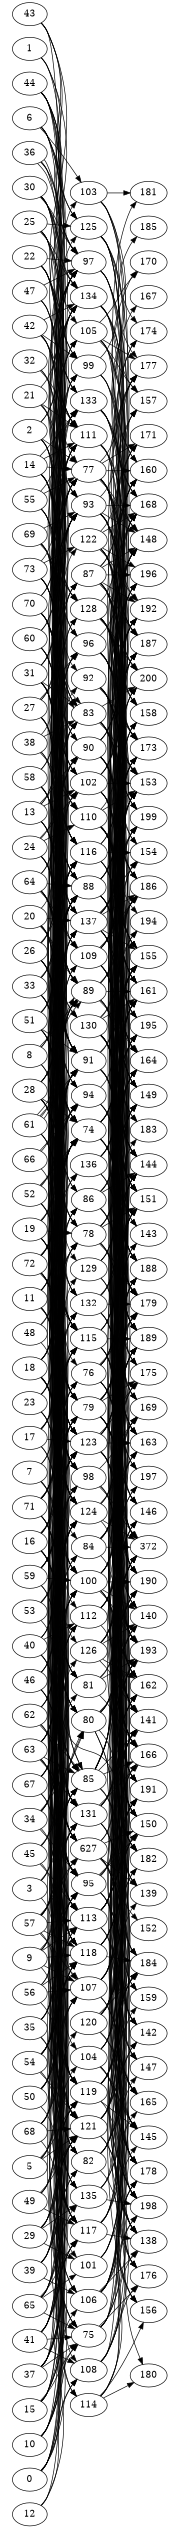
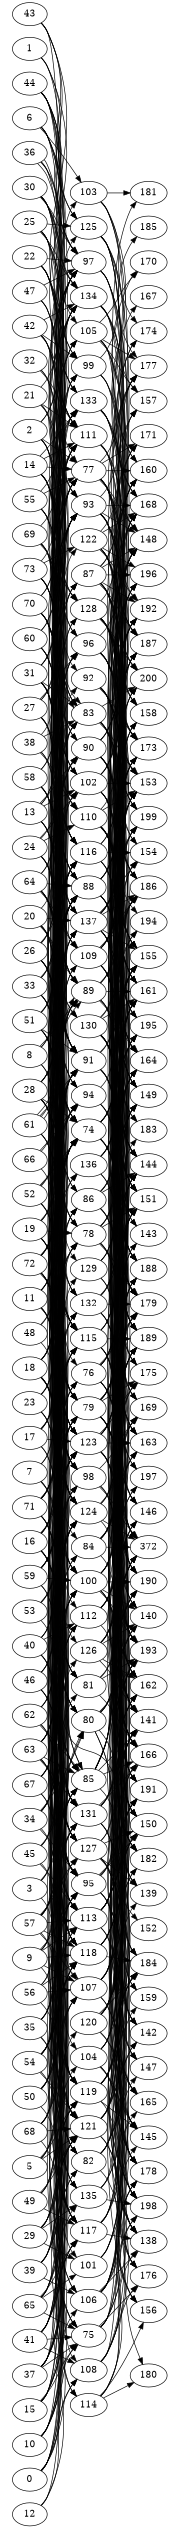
edge "69" -> "93": now "69" -> "111"
node "627": label "627" -> "127"
edge "85" -> "165": removed
